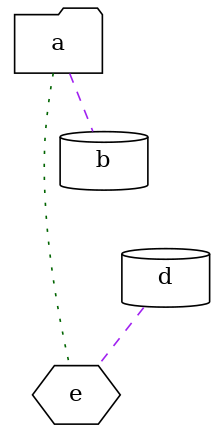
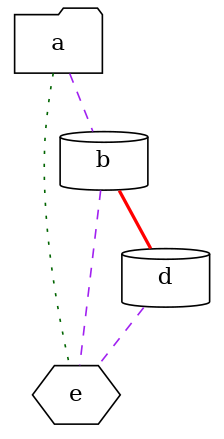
edge "b" -- "d": added
edge "b" -- "e": added
